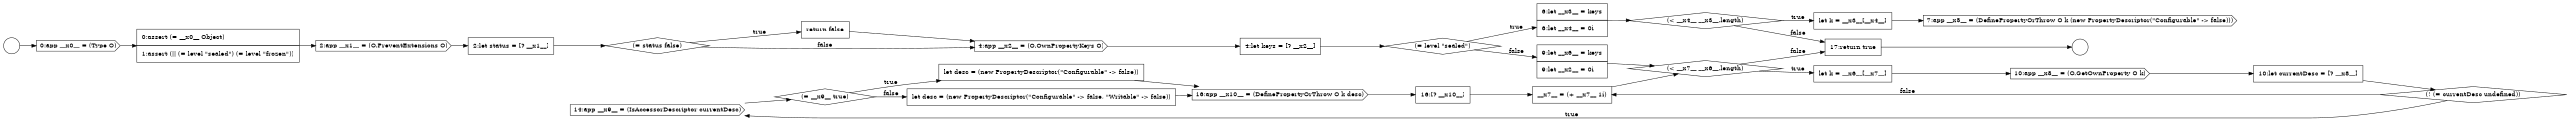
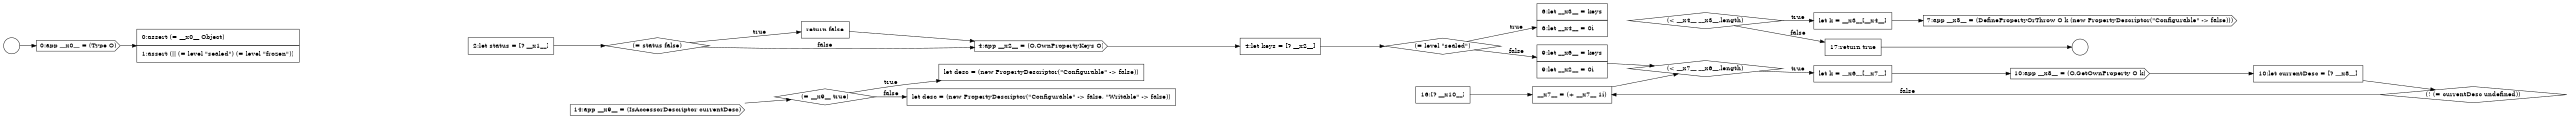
edge "6:let __x3__ = keys" -> "(< __x4__ __x3__.length)": removed
node "2:app __x1__ = (O.PreventExtensions O)": removed
edge "(< __x7__ __x6__.length)" -> "17:return true": removed, label "false"
node "16:app __x10__ = (DefinePropertyOrThrow O k desc)": removed
edge "(! (= currentDesc undefined))" -> "14:app __x9__ = (IsAccessorDescriptor currentDesc)": removed, label "true"
